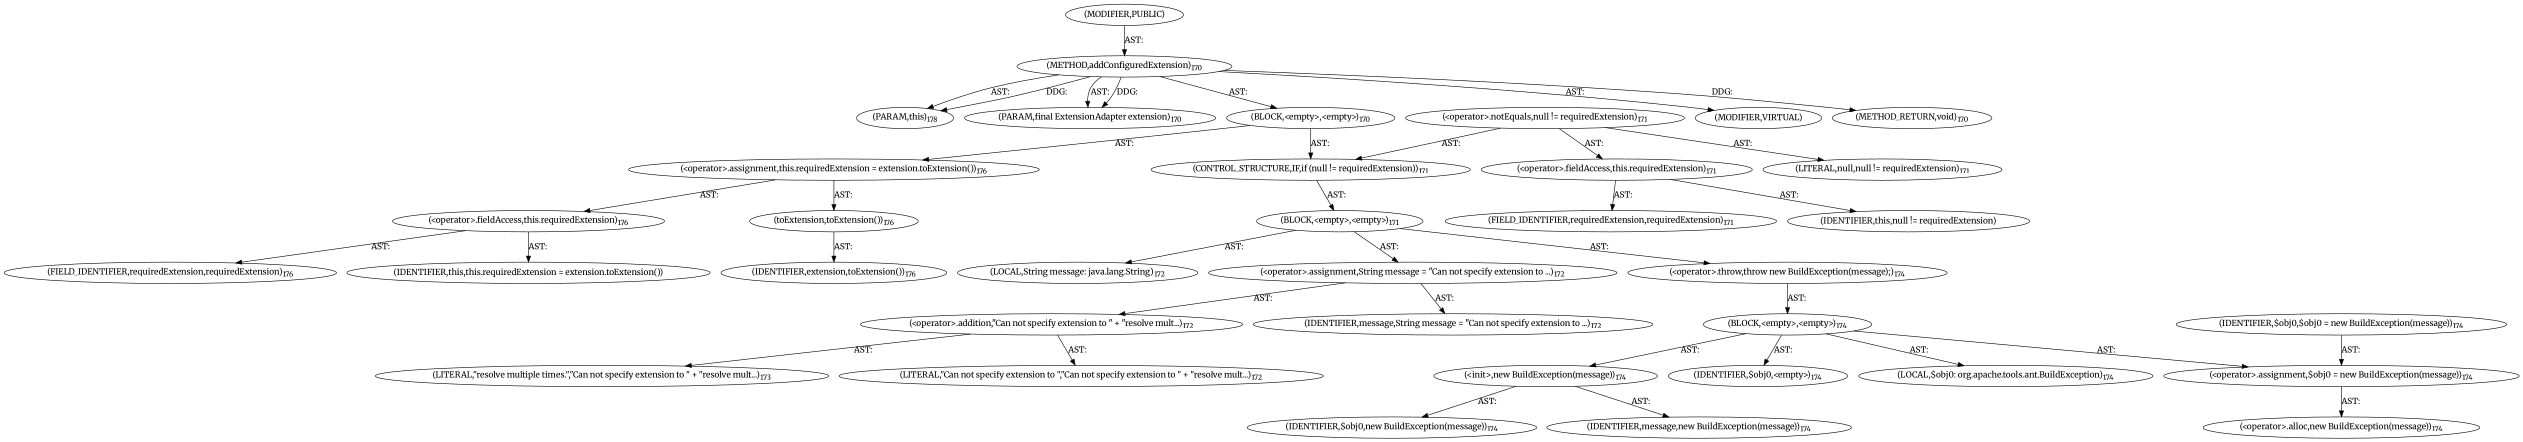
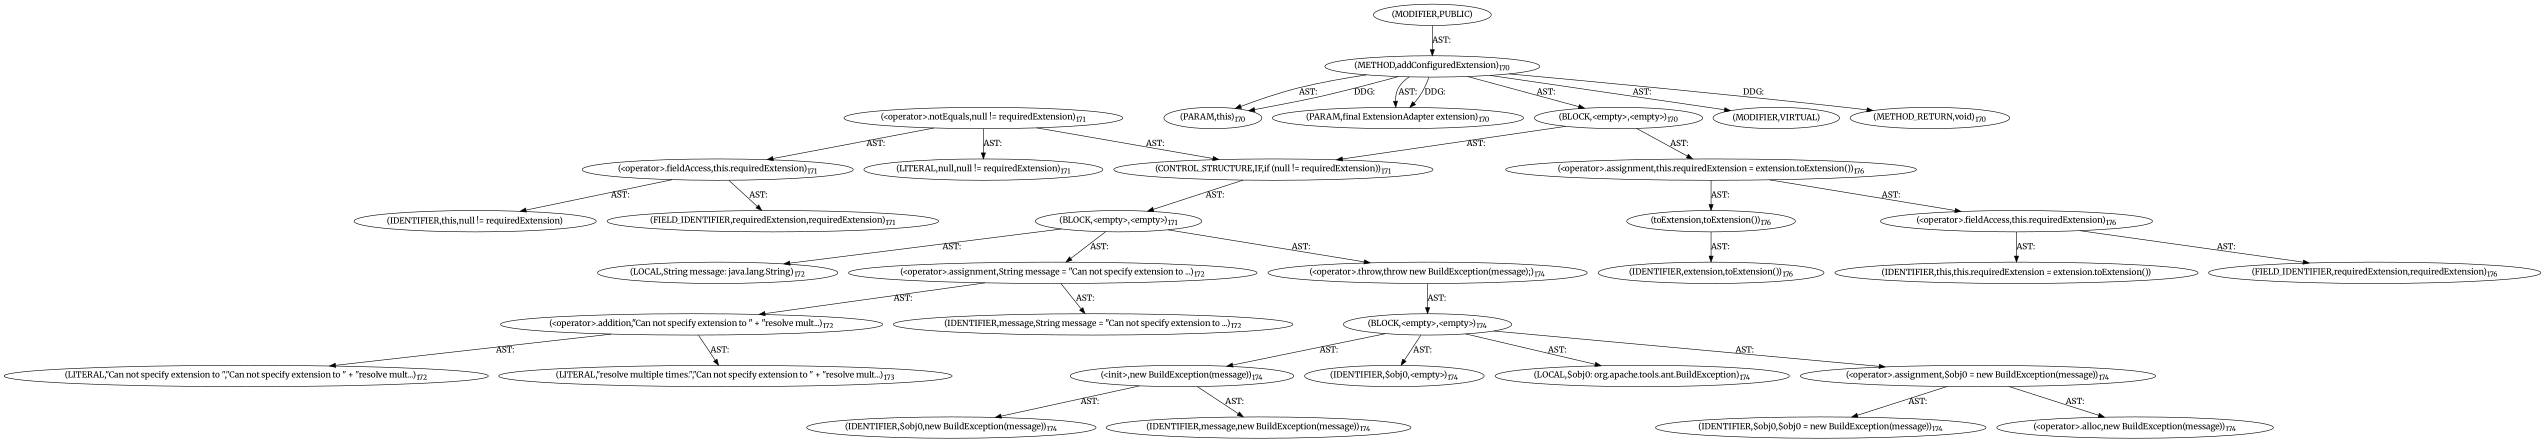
node "(PARAM,this)": text "178" -> "170"
edge "(IDENTIFIER,$obj0,$obj0 = new BuildException(message))" -> "(<operator>.assignment,$obj0 = new BuildException(message))": reversed
